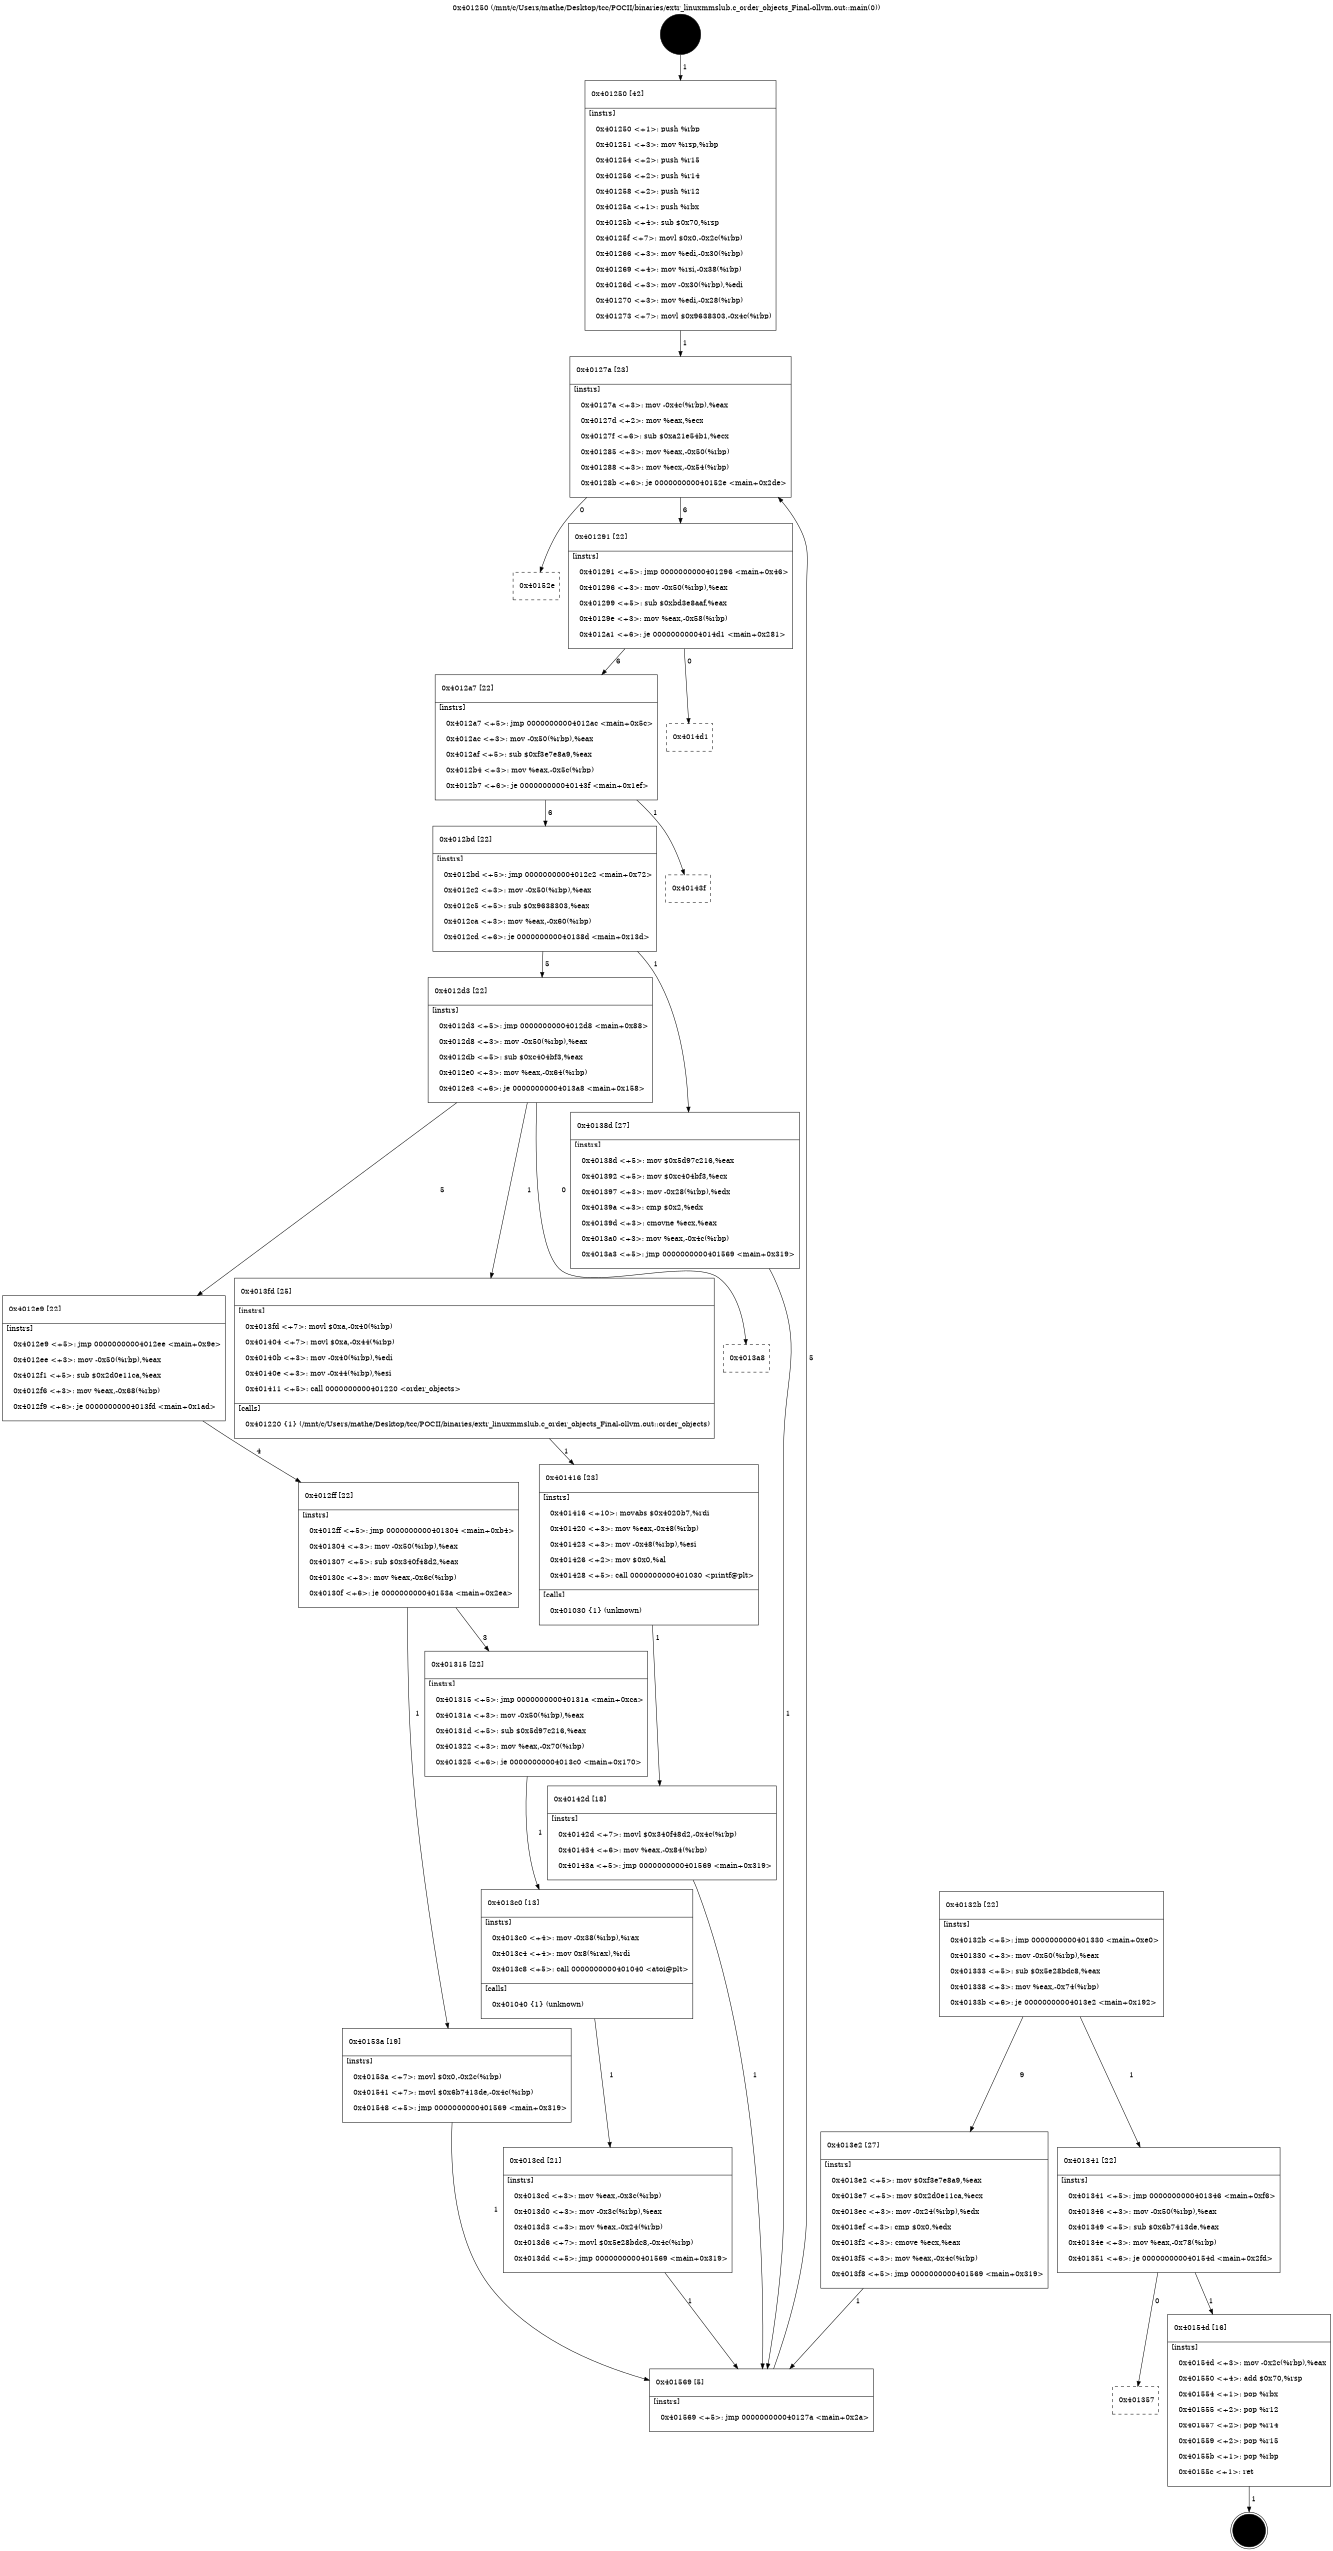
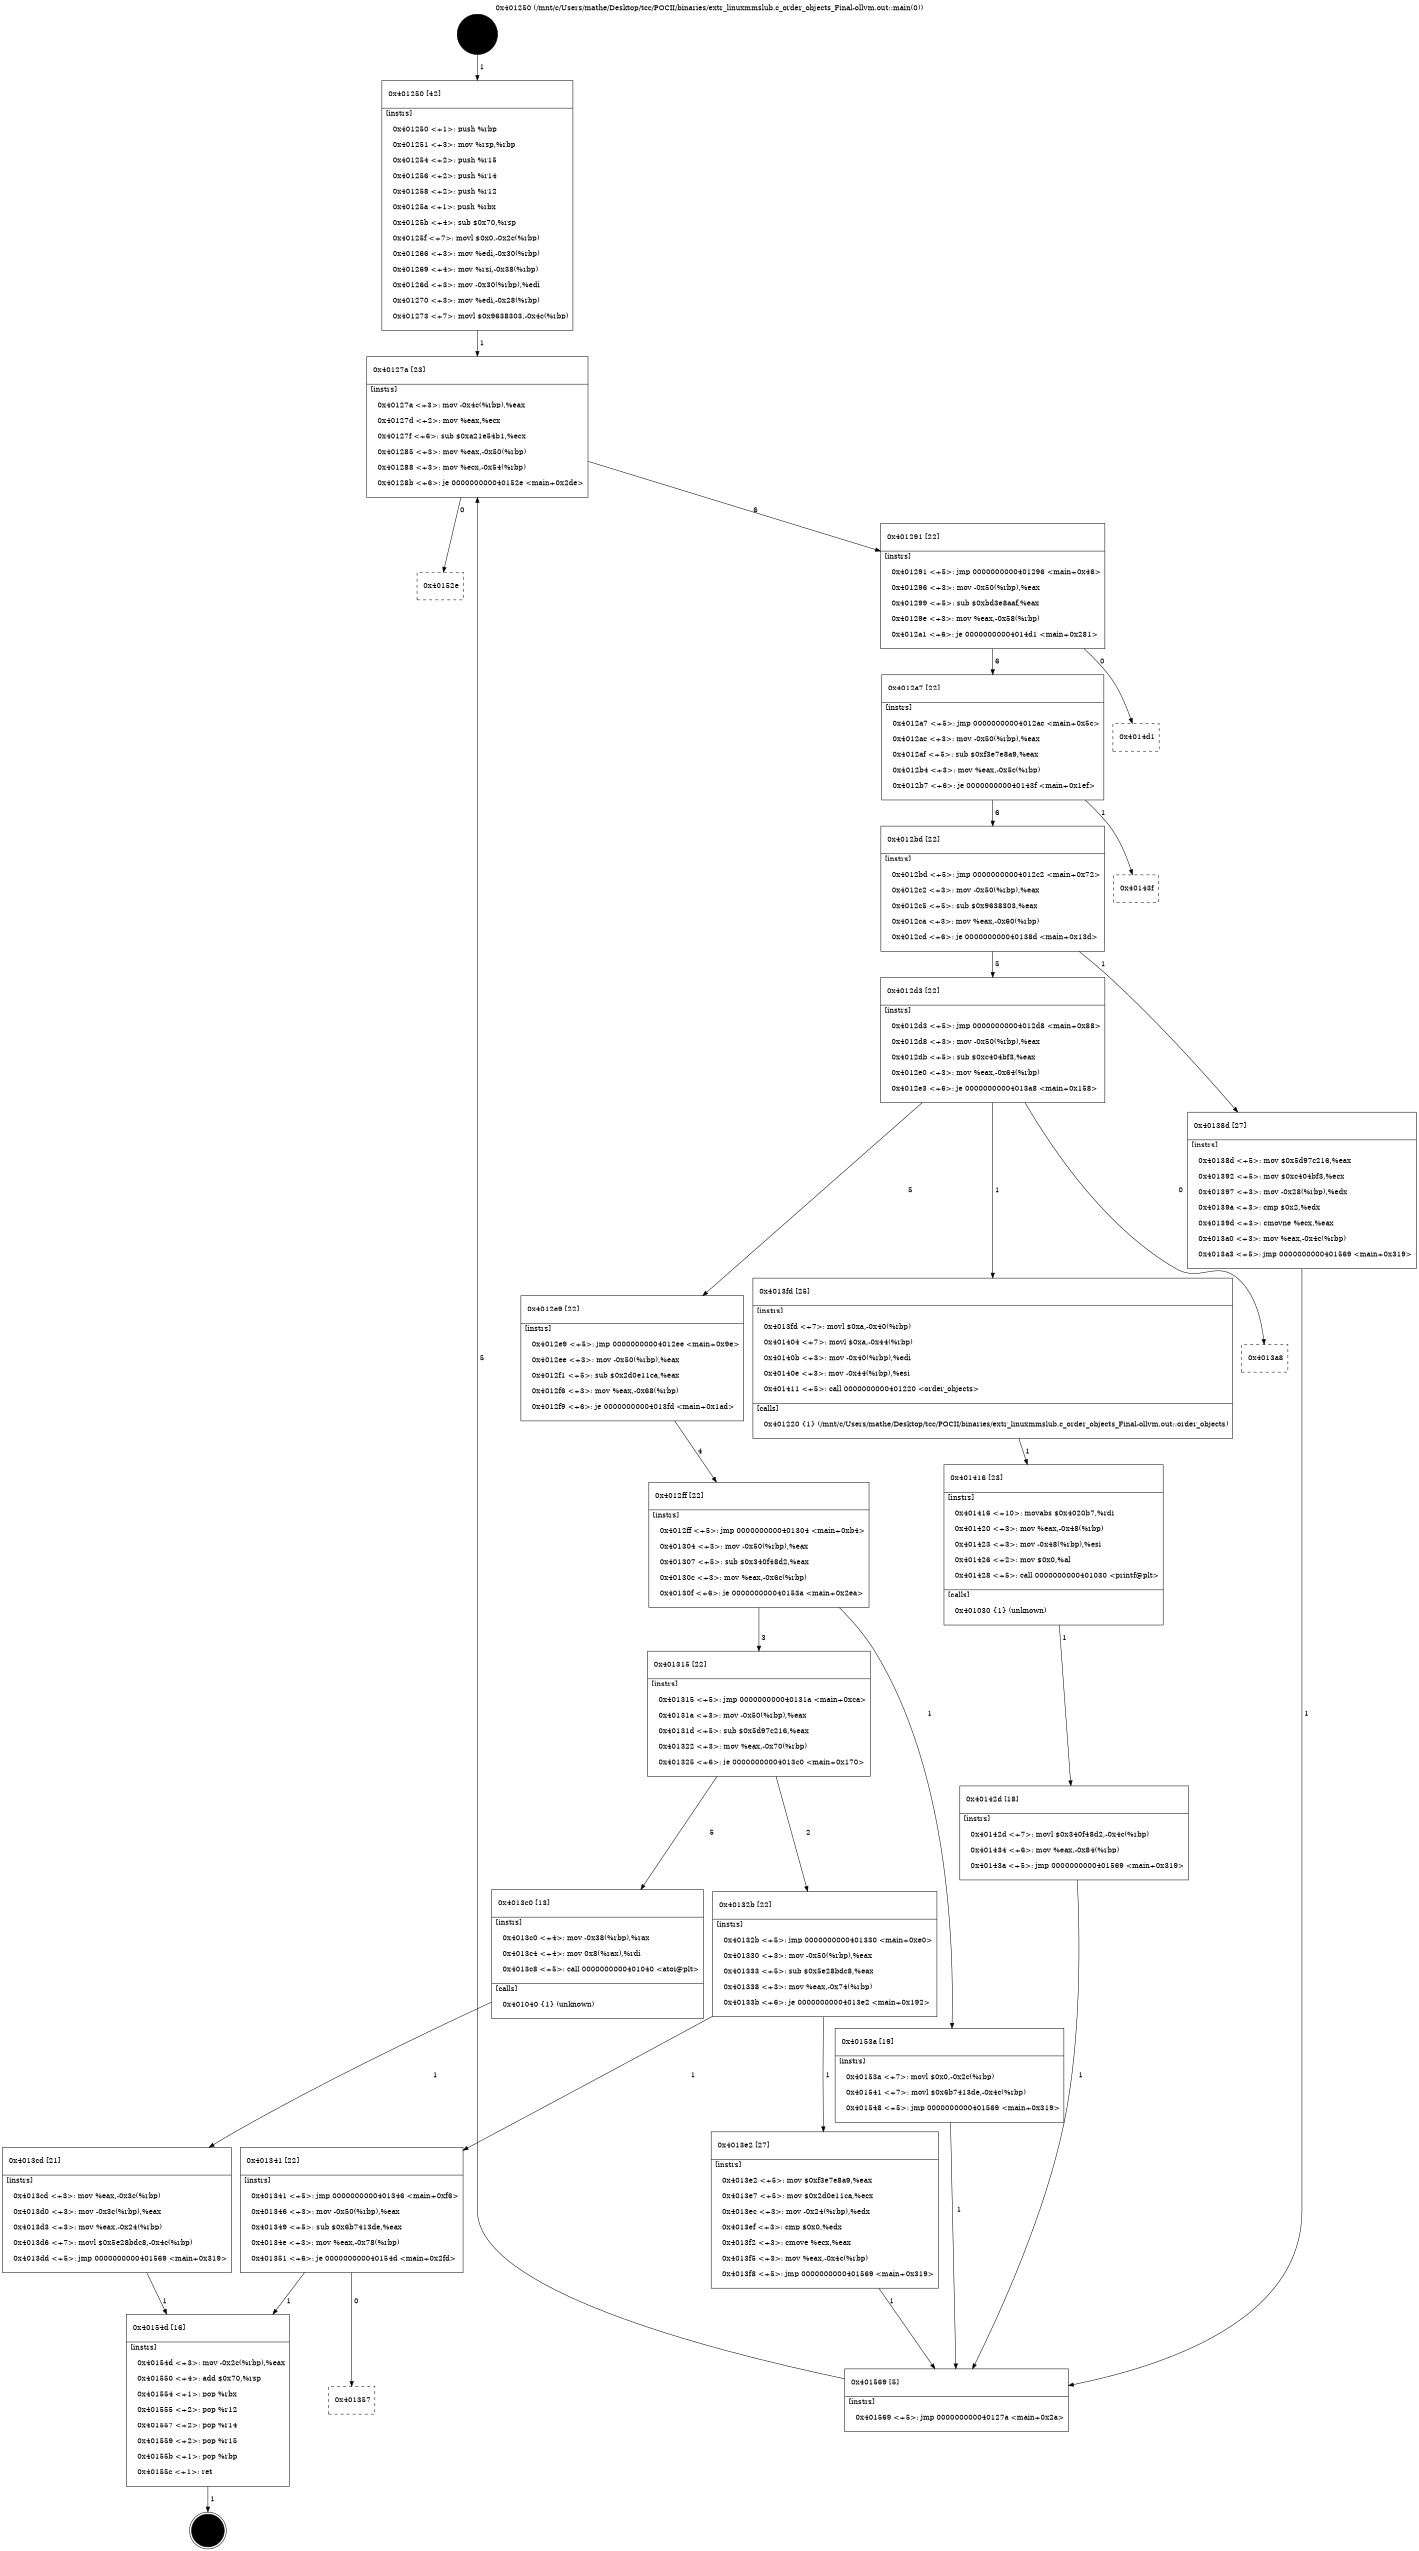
edge "0x401315 [22]" -> "0x40132b [22]": added, label "2"
edge "0x401315 [22]" -> "0x4013c0 [13]": label " 1" -> " 5"
edge "0x40132b [22]" -> "0x4013e2 [27]": label " 9" -> " 1"
edge "0x4013cd [21]" -> "0x401569 [5]": now "0x4013cd [21]" -> "0x40154d [16]"
